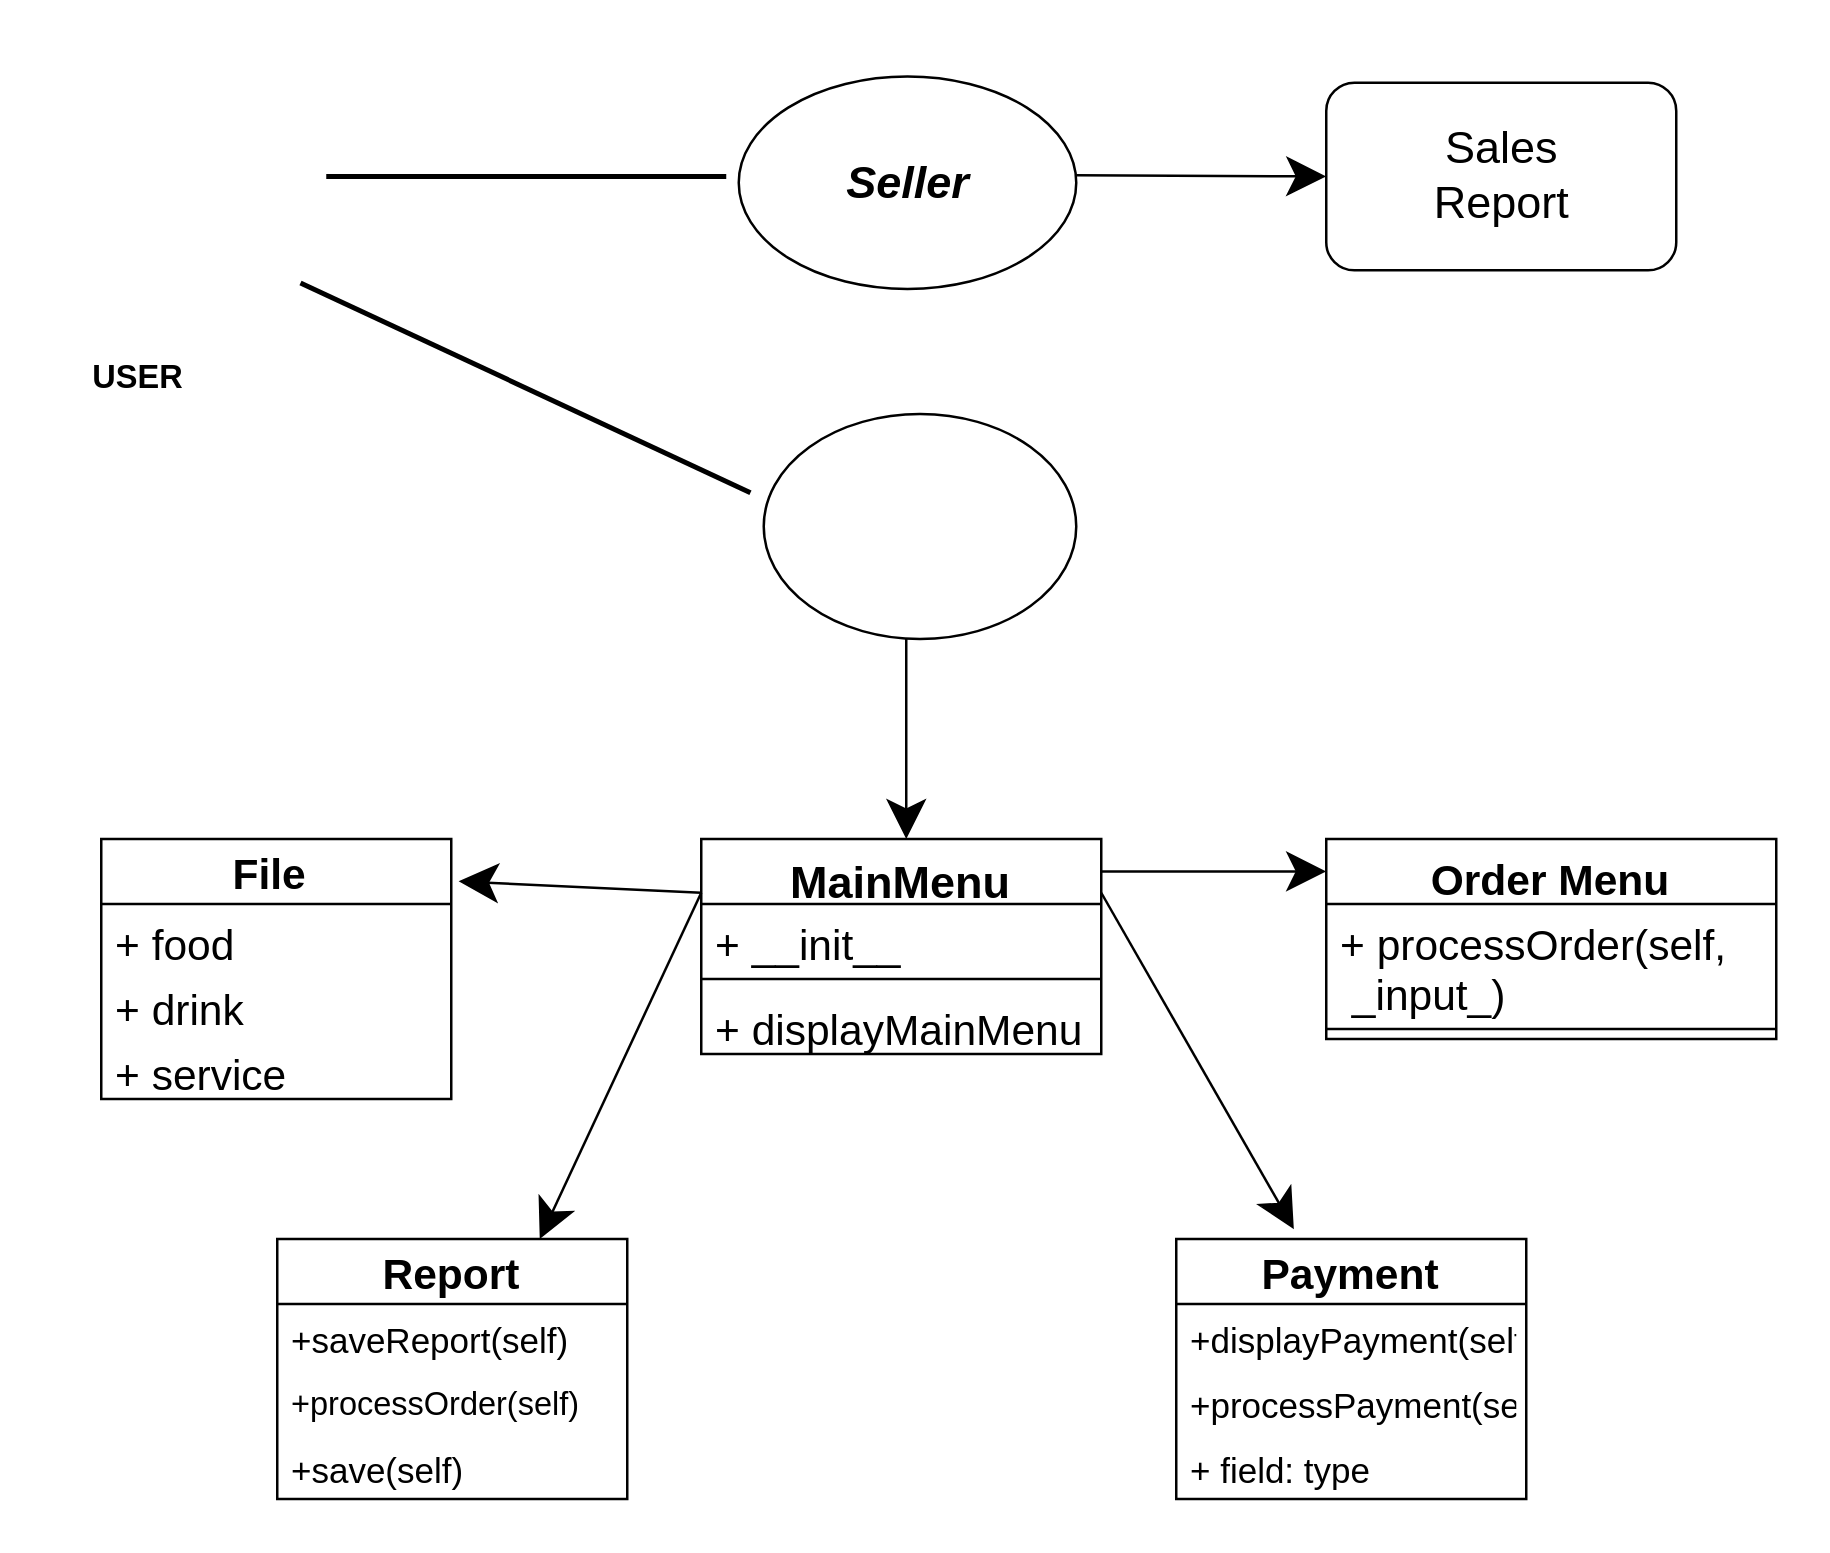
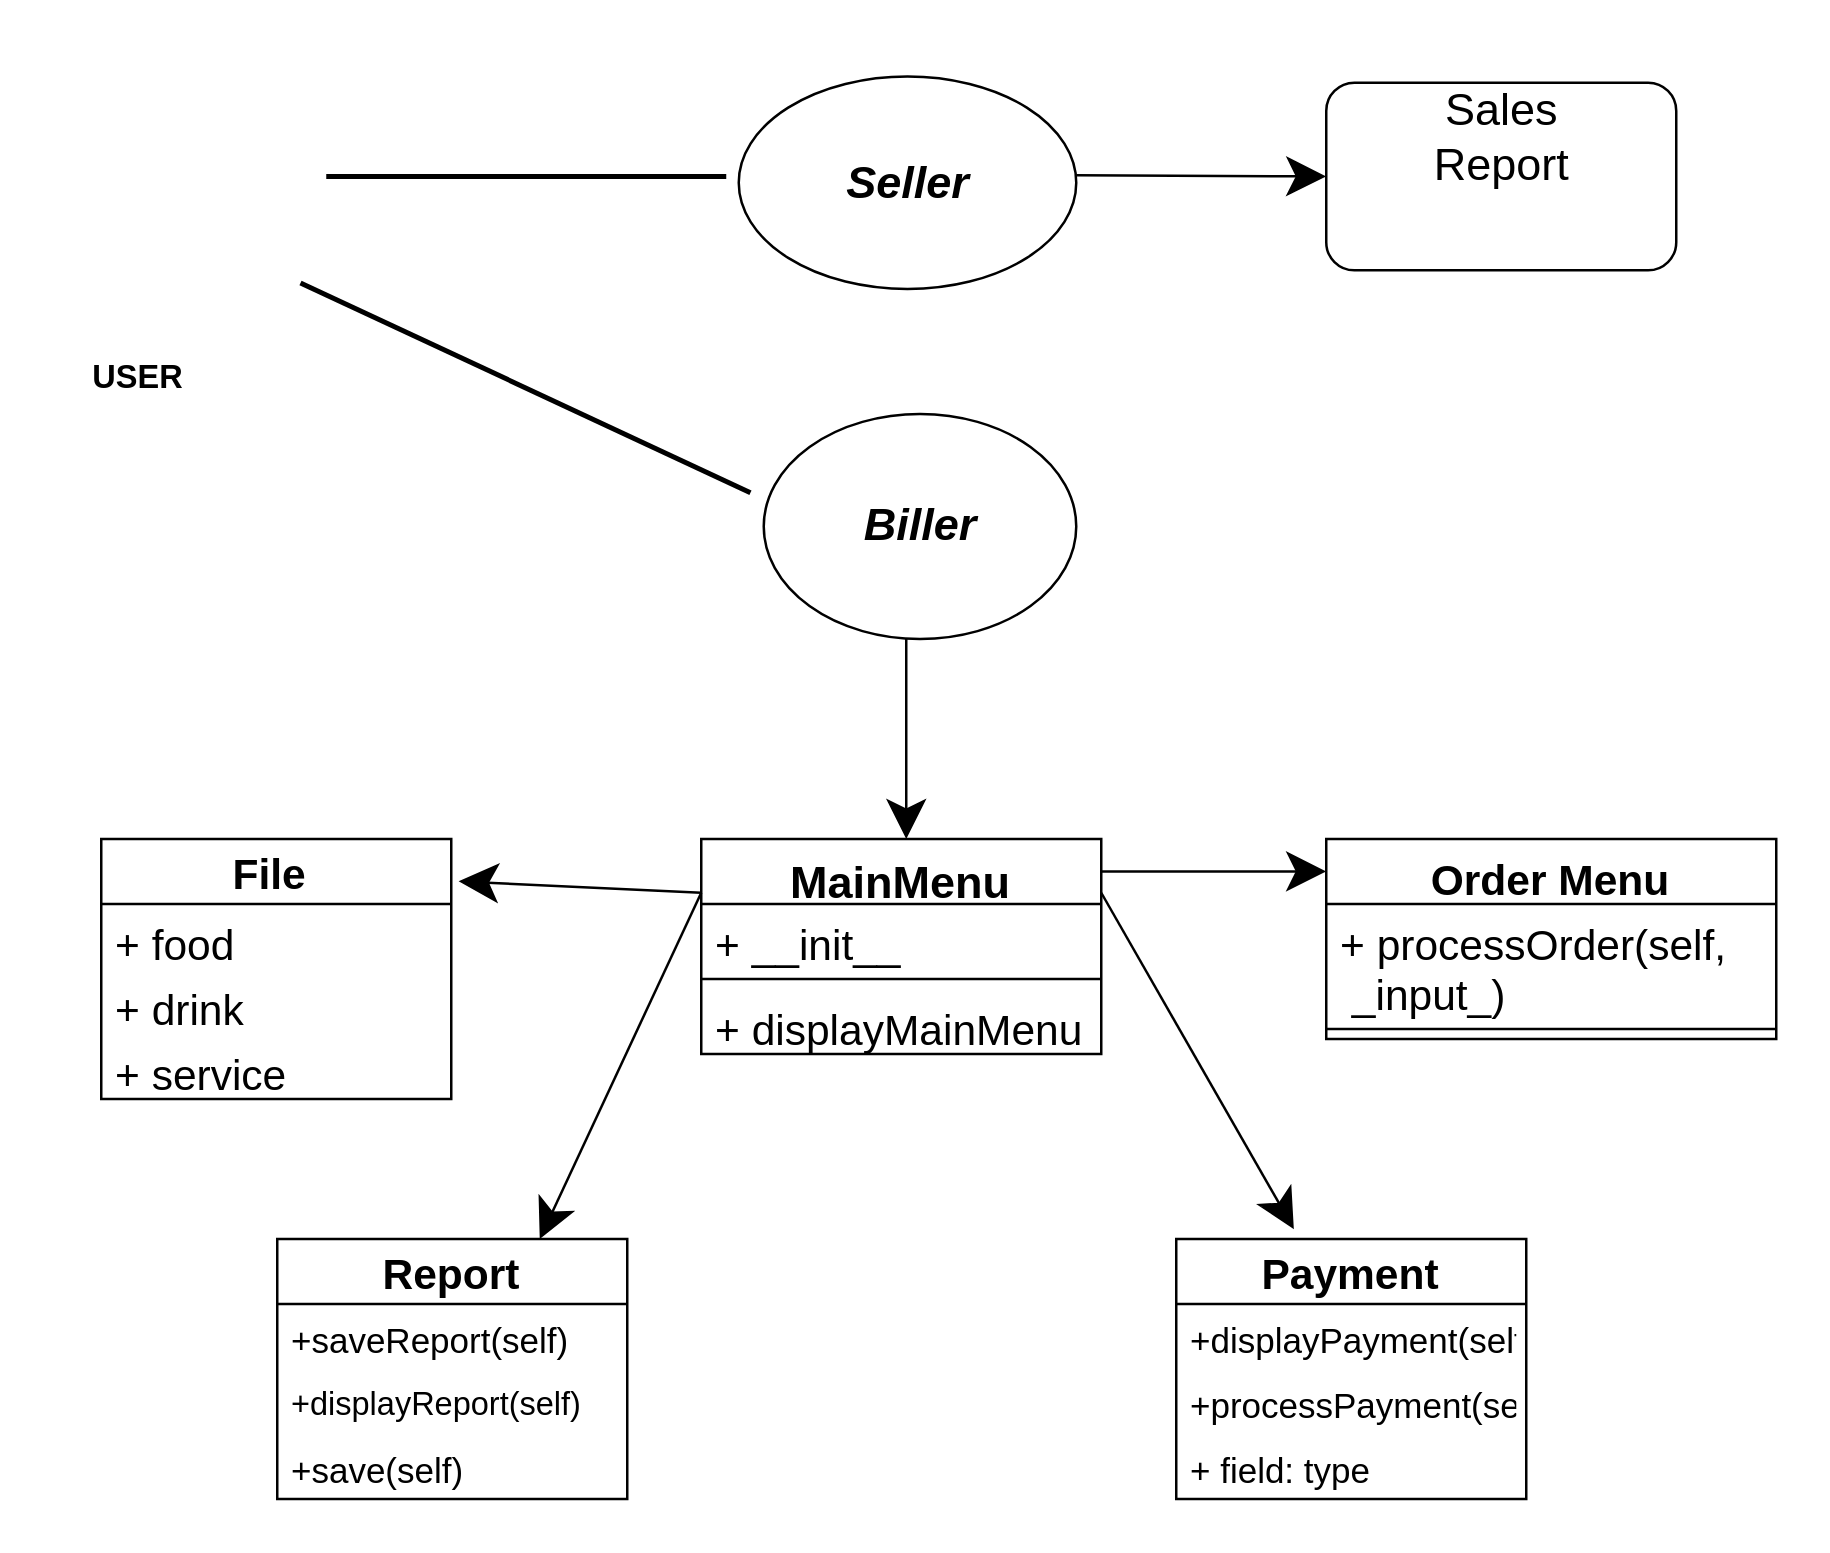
node "Sales Report": moved (1501, 176) -> (1501, 139)
node "Biller": added
node "+processOrder(self)": label "+processOrder(self)" -> "+displayReport(self)"
